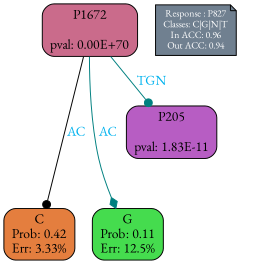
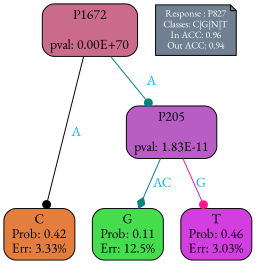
edge "P1672 pval: 0.00E+70" -> "P205 pval: 1.83E-11": label "TGN" -> "A"
edge "P1672 pval: 0.00E+70" -> "G Prob: 0.11 Err: 12.5%": now "P205 pval: 1.83E-11" -> "G Prob: 0.11 Err: 12.5%"
edge "P1672 pval: 0.00E+70" -> "C Prob: 0.42 Err: 3.33%": label "AC" -> "A"
node "T Prob: 0.46 Err: 3.03%": added
